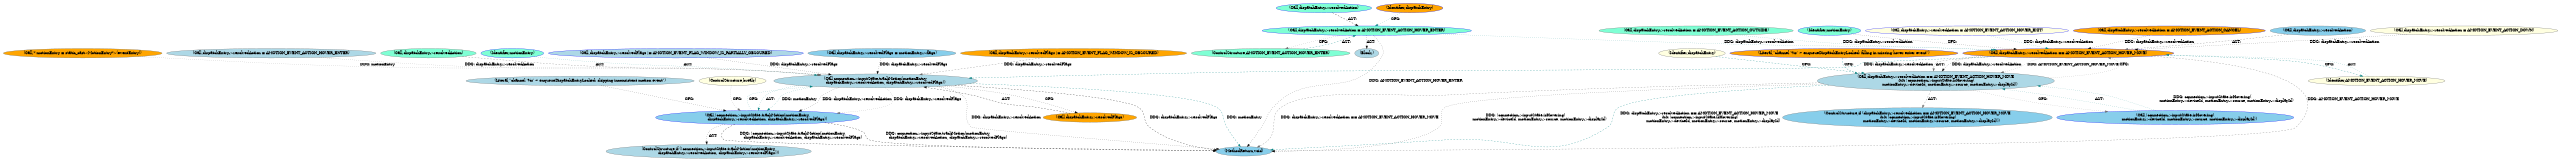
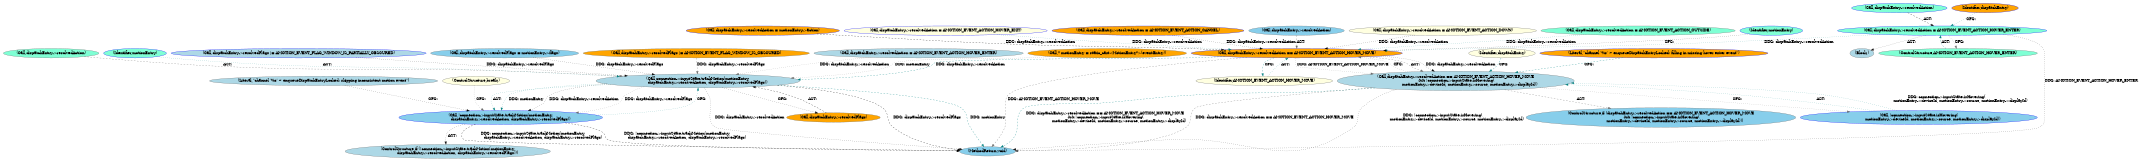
node "(Call,dispatchEntry->resolvedAction = motionEntry->action)": added
